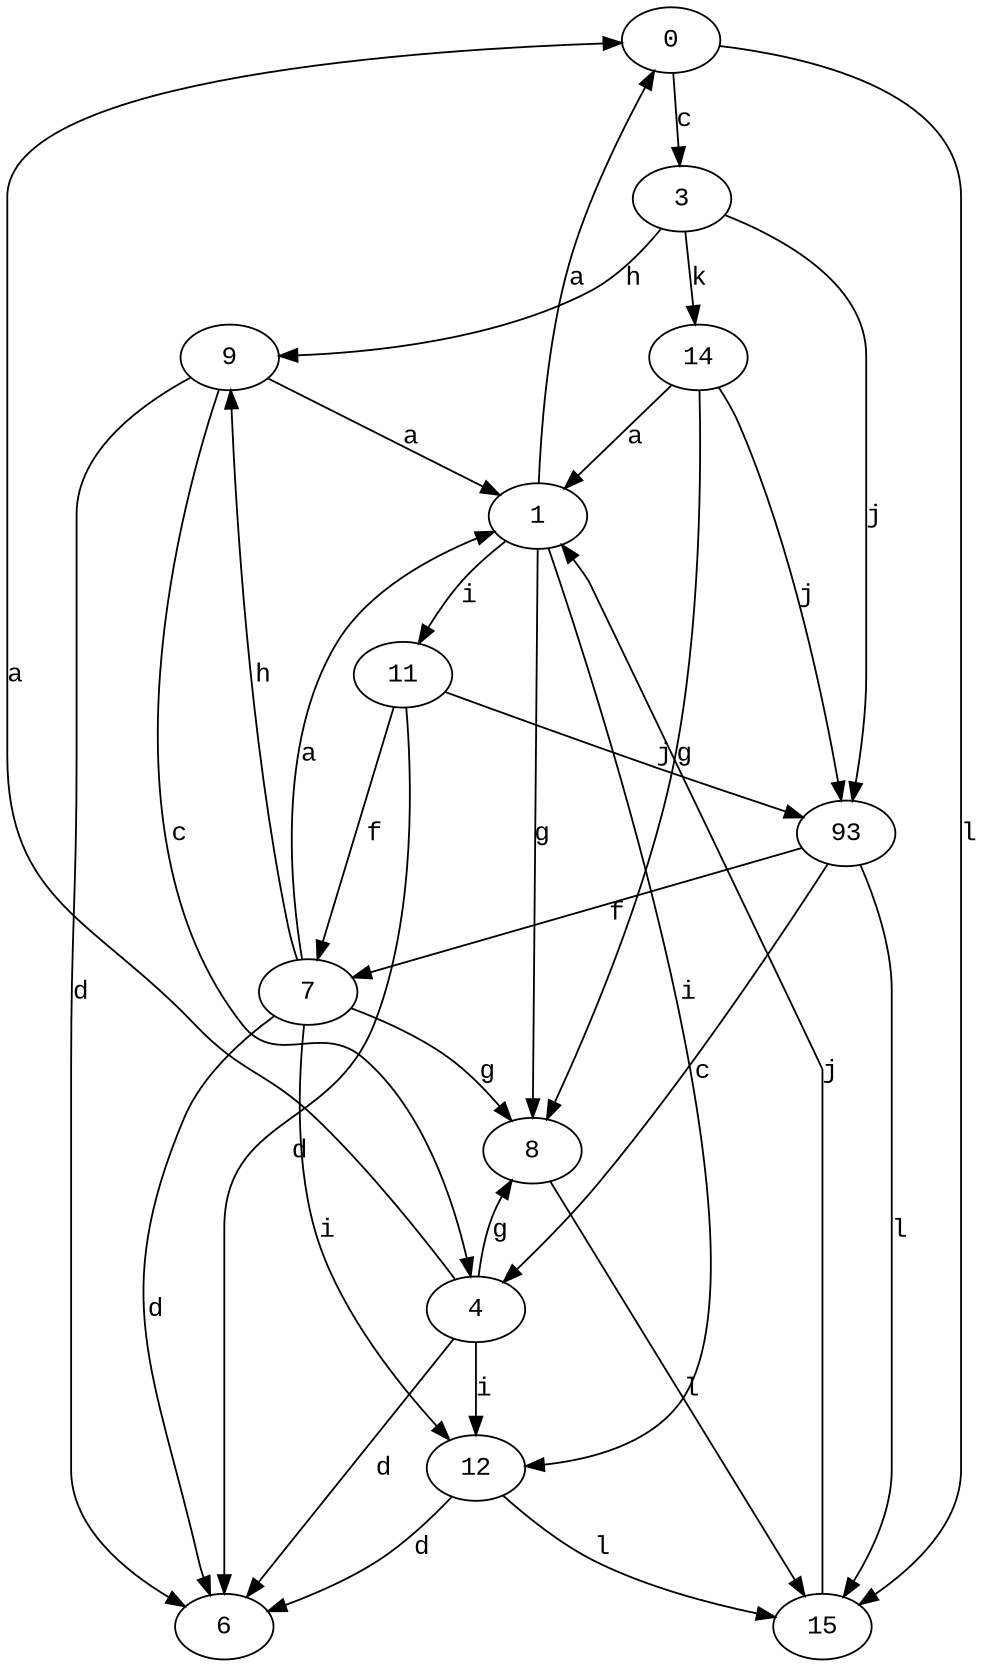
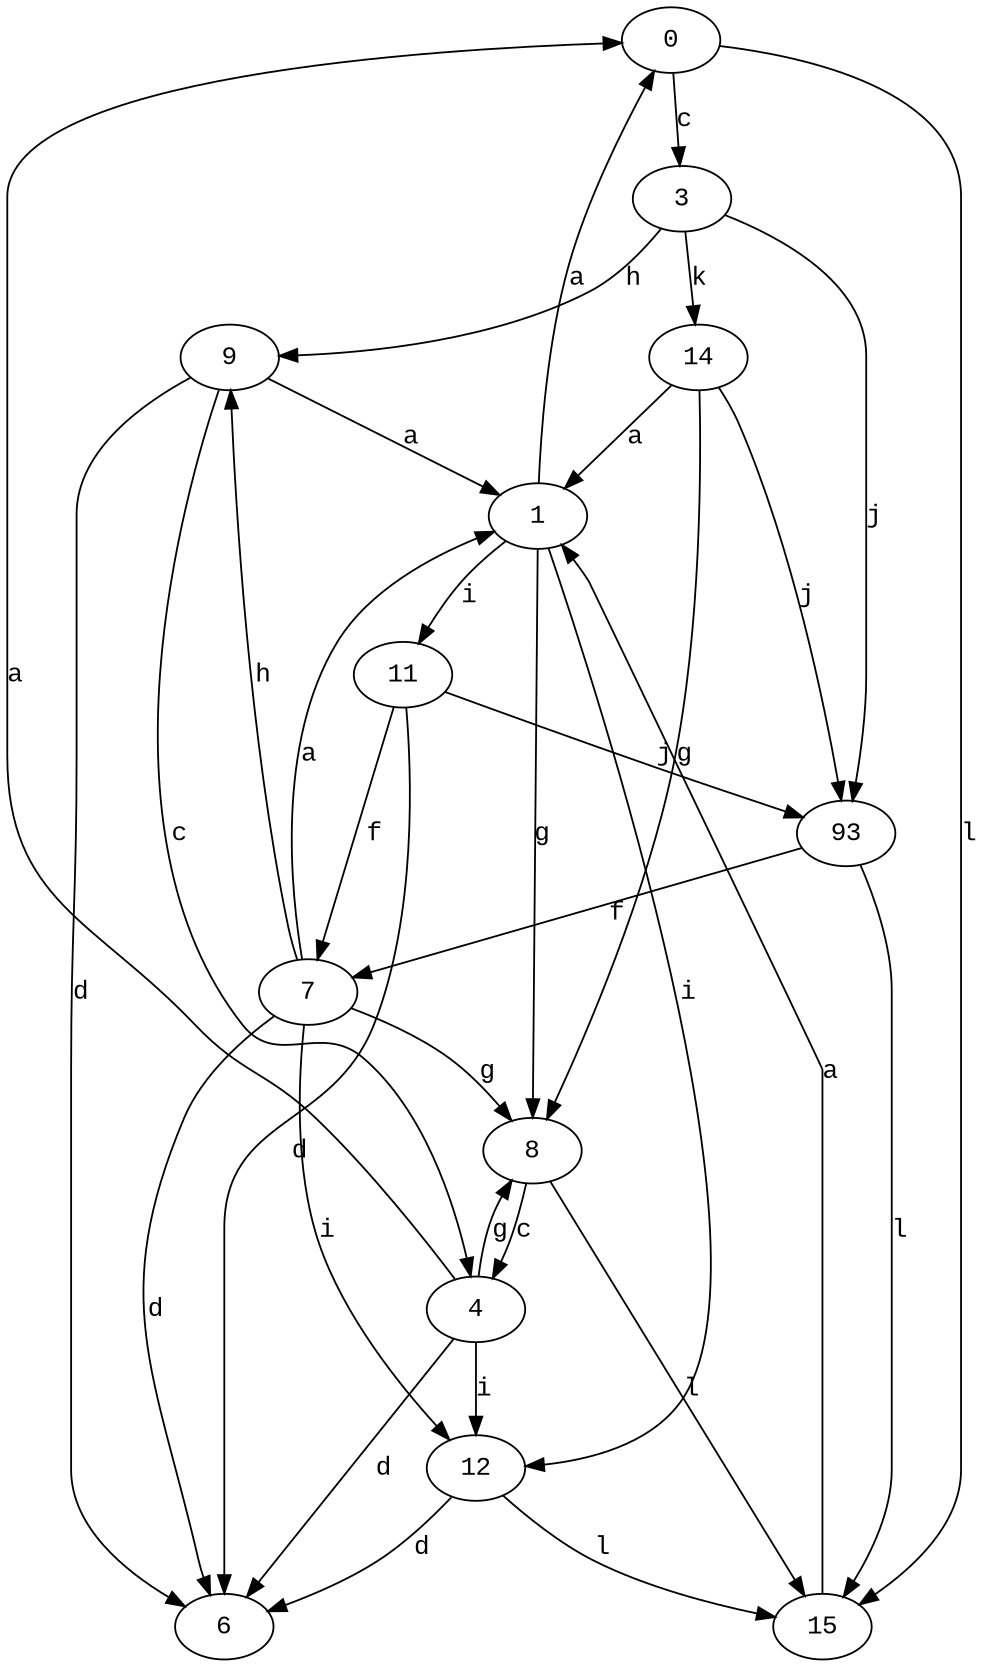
edge "15" -> "1": label "j" -> "a"
edge "93" -> "4": now "8" -> "4"
